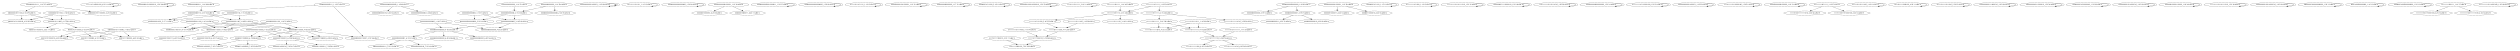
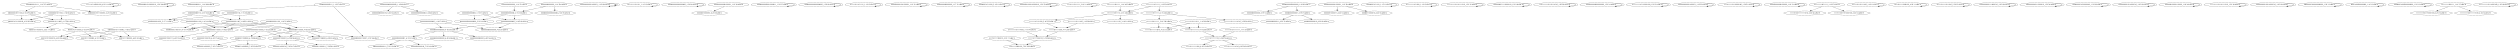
node "00000001000011_6-20:11-LEN:14": removed
